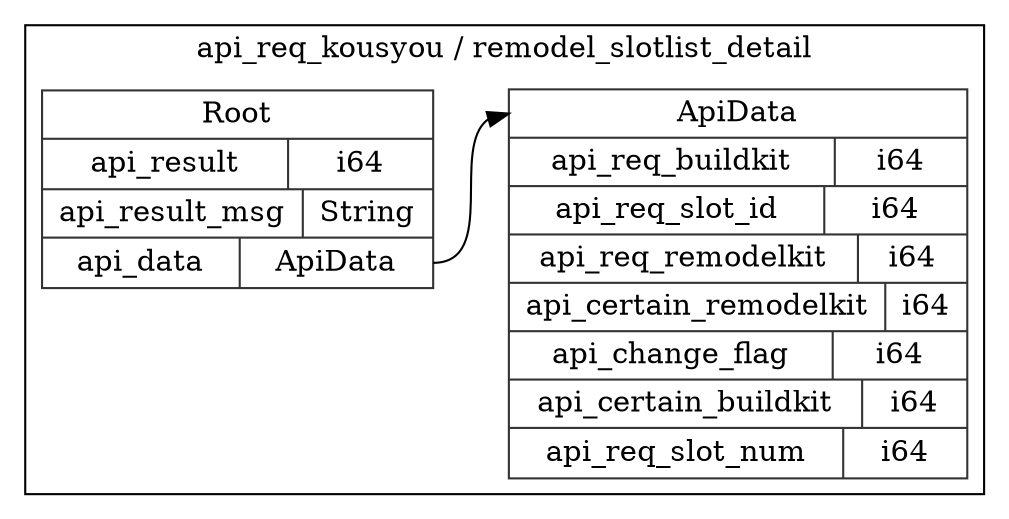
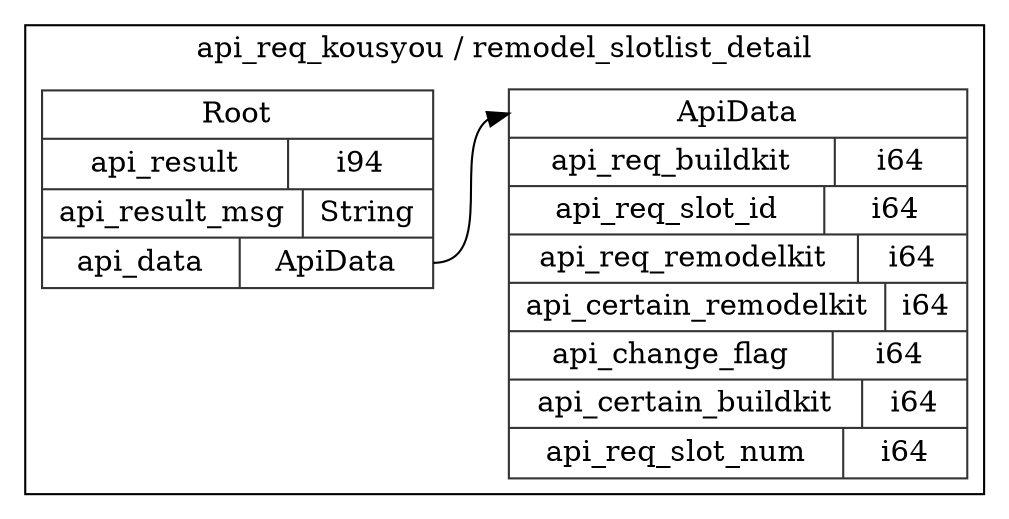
node "Root": text "i64" -> "i94"
